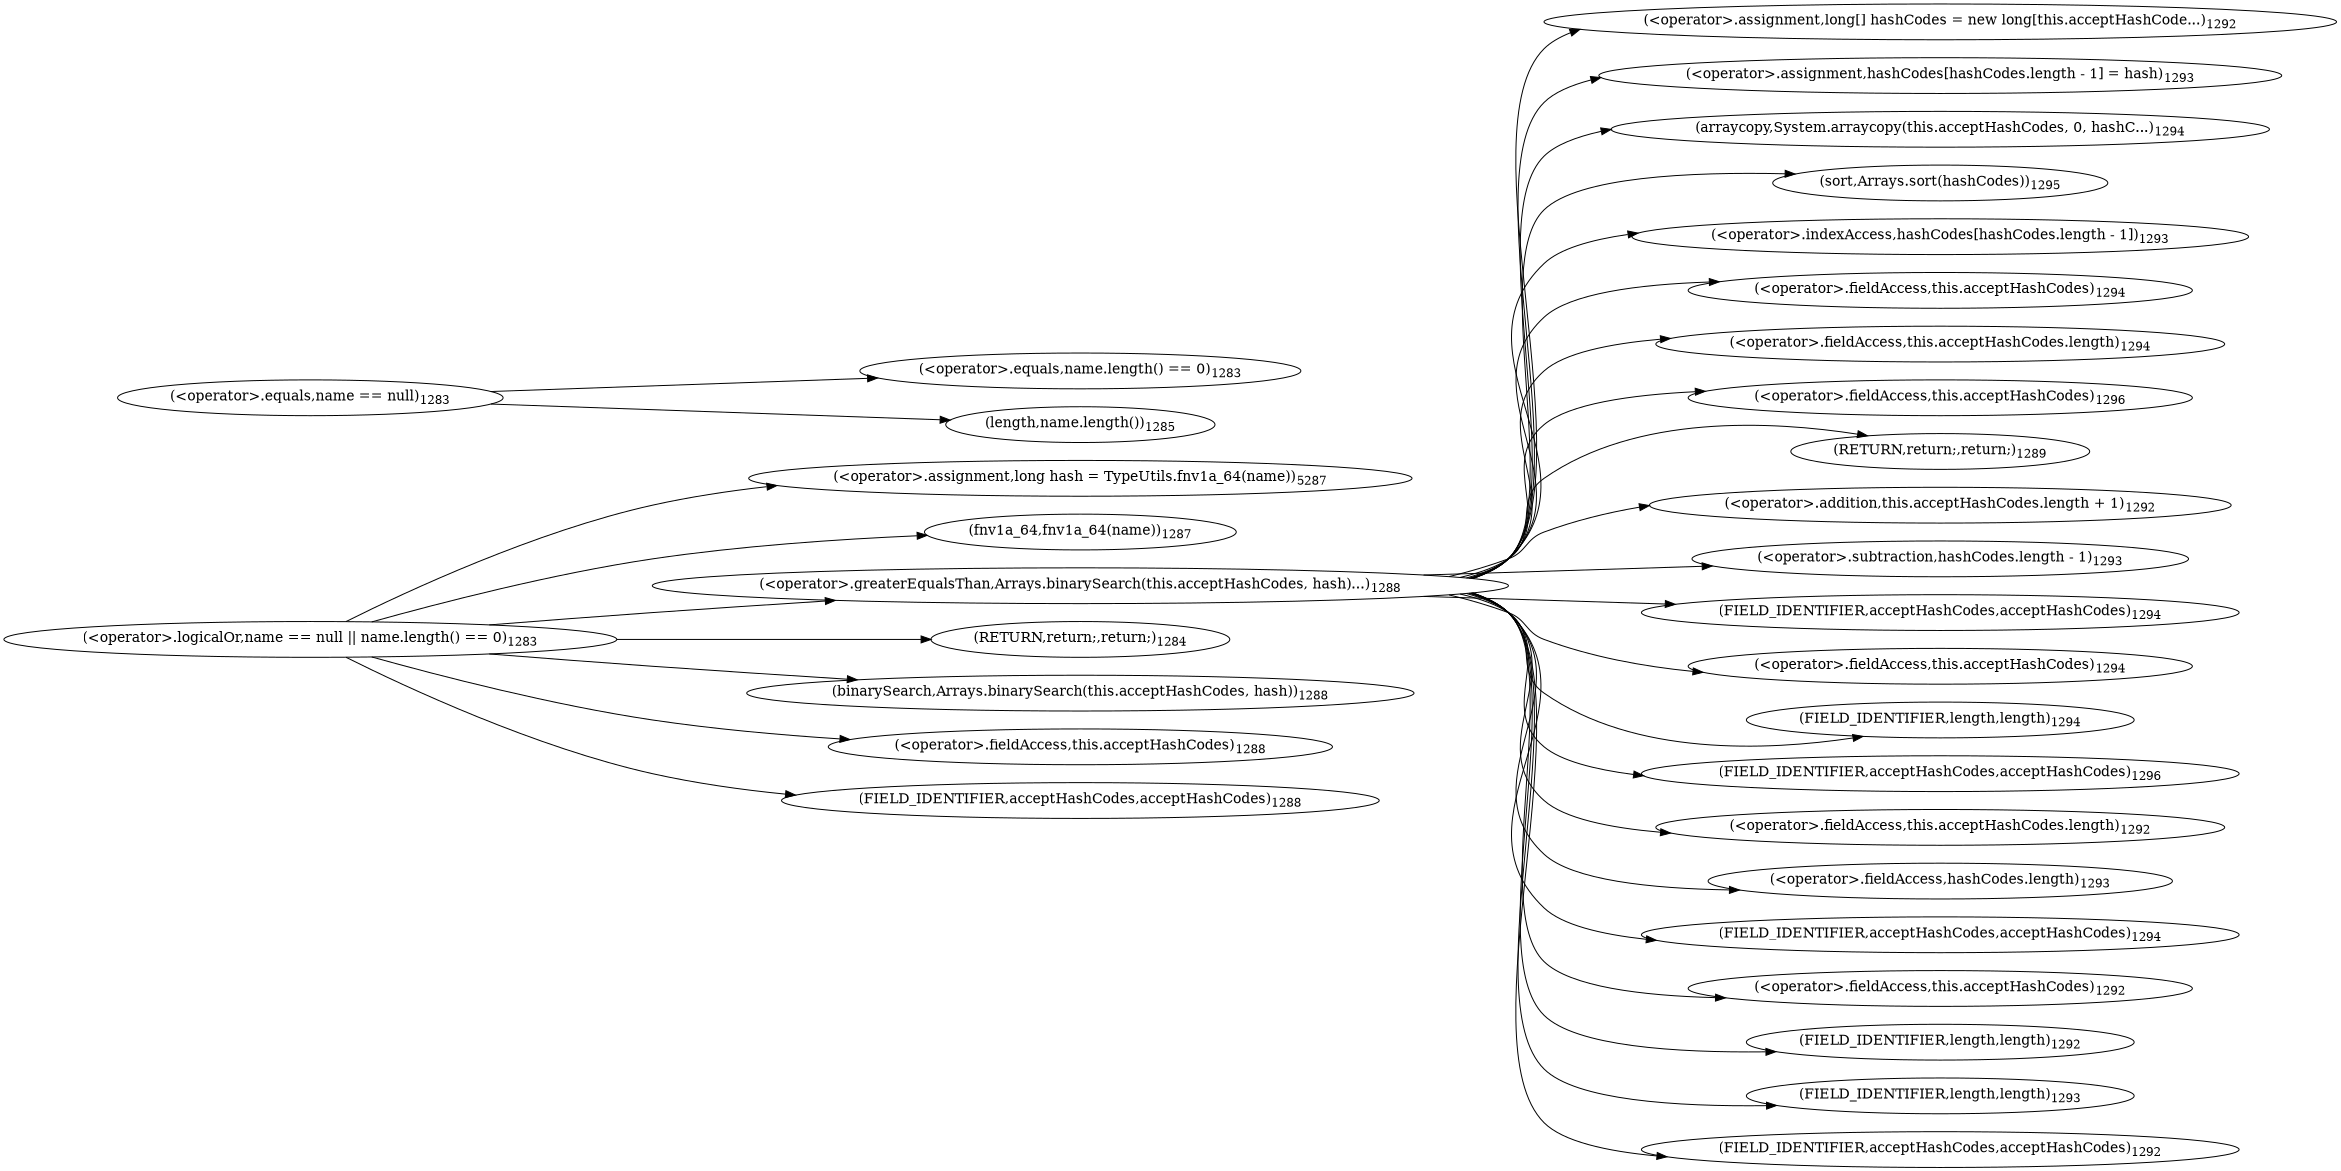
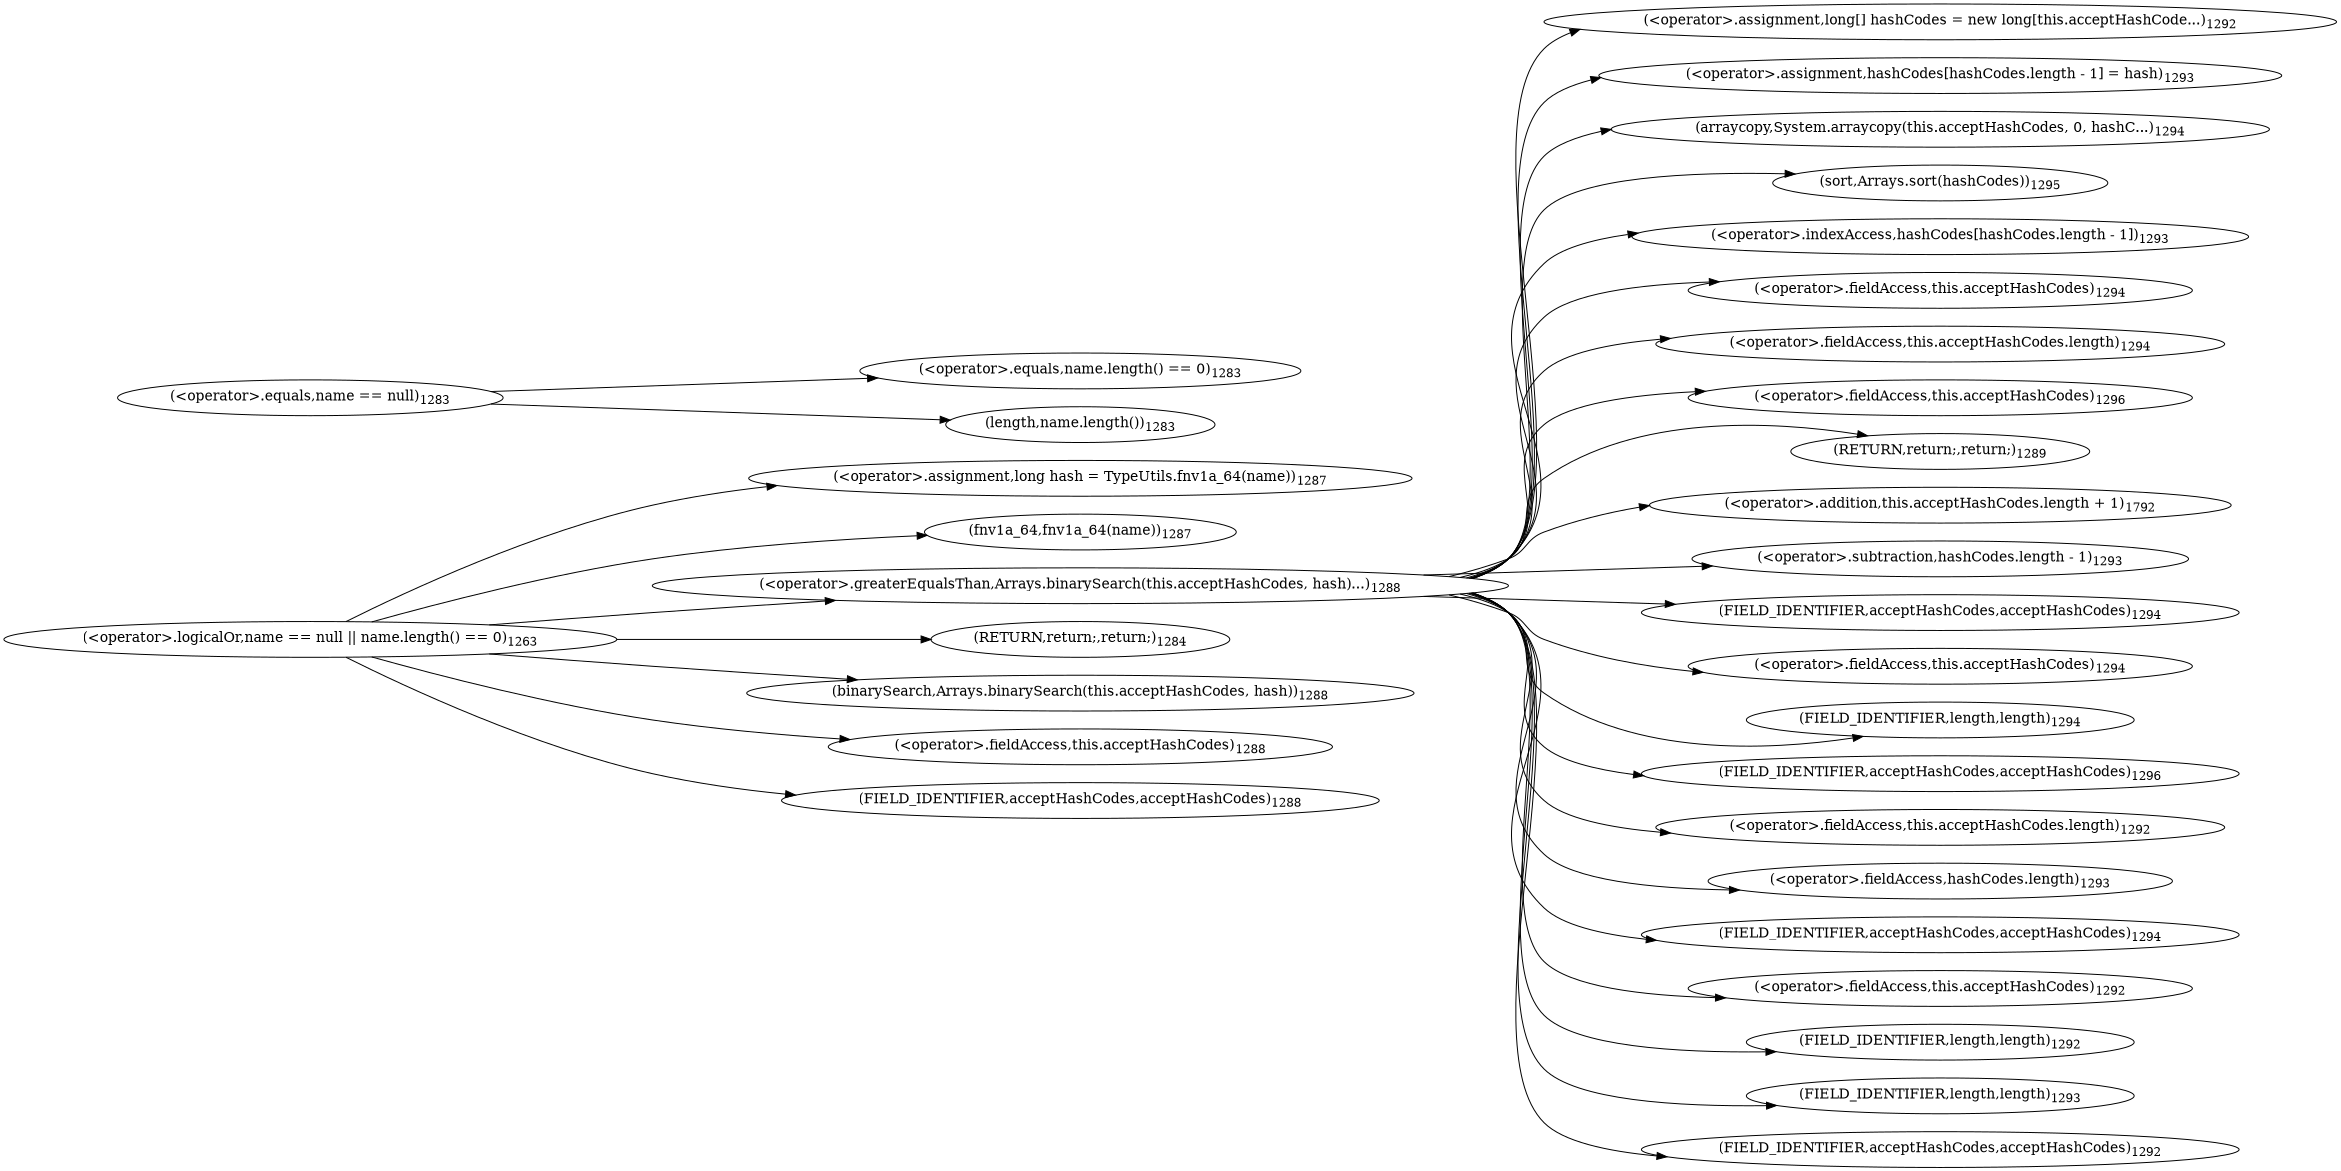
node "(length,name.length())": text "1285" -> "1283"
node "(<operator>.assignment,long hash = TypeUtils.fnv1a_64(name))": text "5287" -> "1287"
node "(<operator>.addition,this.acceptHashCodes.length + 1)": text "1292" -> "1792"
node "(<operator>.logicalOr,name == null || name.length() == 0)": text "1283" -> "1263"
